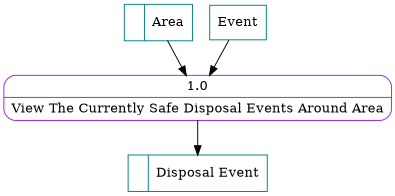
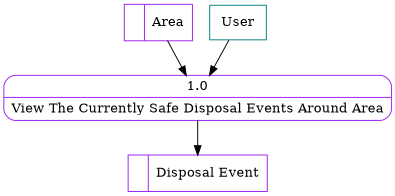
node "Area": color teal -> purple
node "Event": label "Event" -> "User"
node "Disposal Event": color teal -> purple
